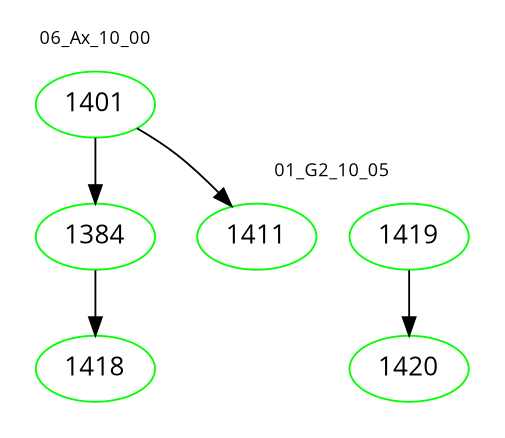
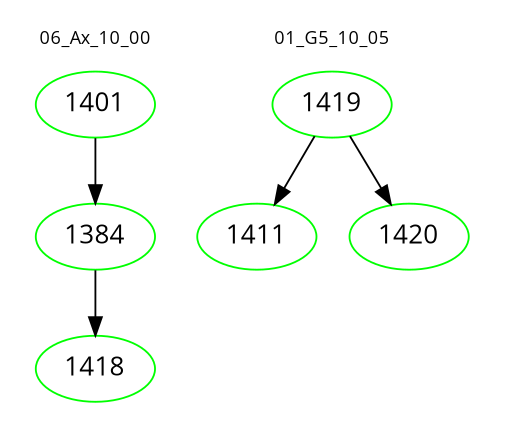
edge "1401" -> "1411": now "1419" -> "1411"
cluster "01_G2_10_05": label "01_G2_10_05" -> "01_G5_10_05"
